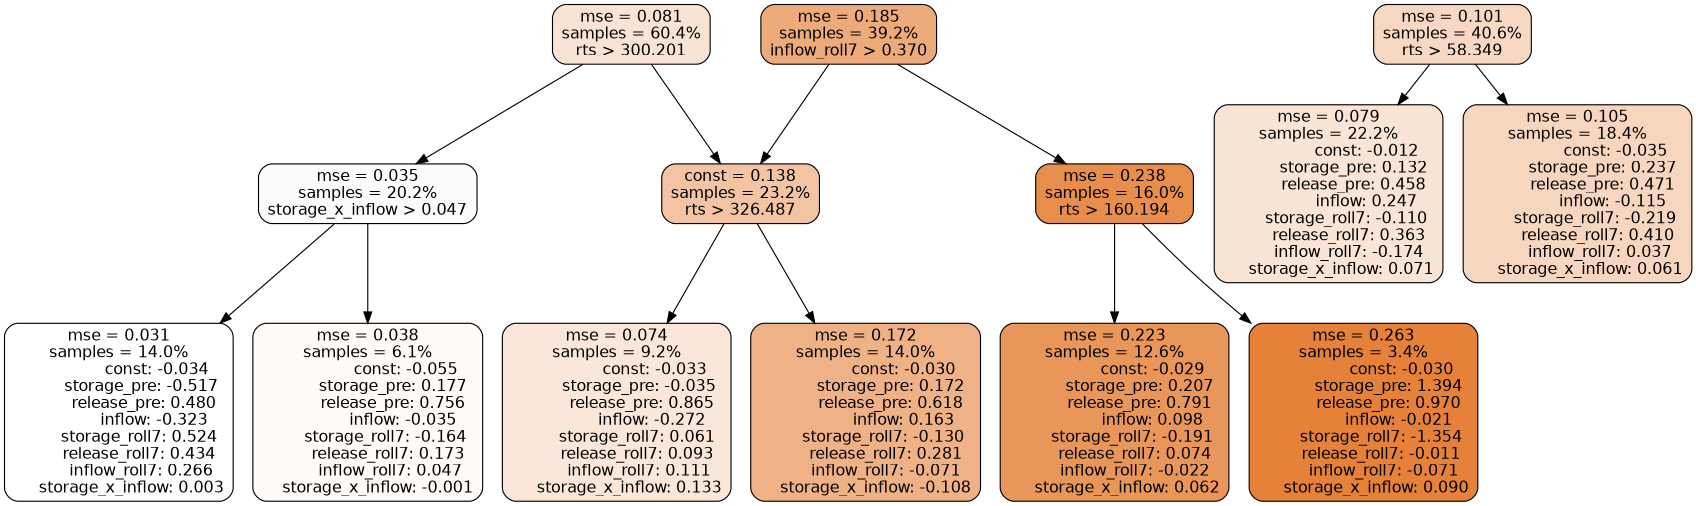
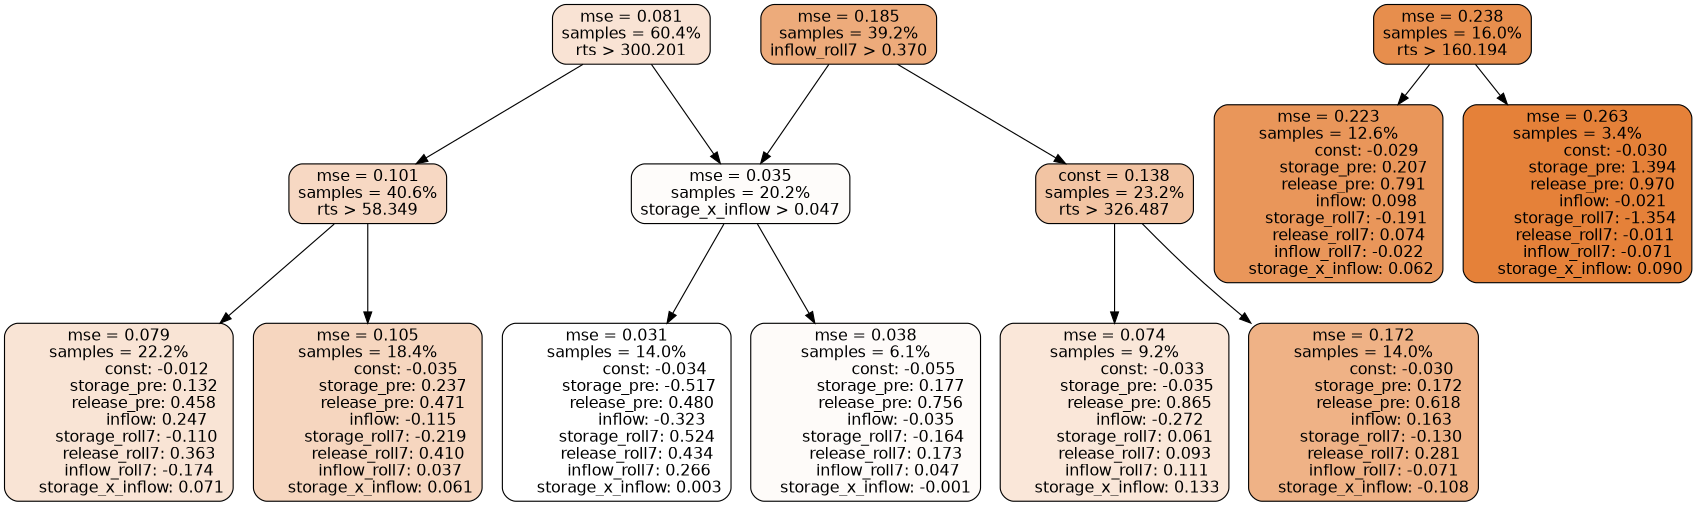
edge "mse = 0.081 samples = 60.4% rts > 300.201" -> "const = 0.138 samples = 23.2% rts > 326.487": now "mse = 0.081 samples = 60.4% rts > 300.201" -> "mse = 0.101 samples = 40.6% rts > 58.349"
edge "mse = 0.185 samples = 39.2% inflow_roll7 > 0.370" -> "mse = 0.238 samples = 16.0% rts > 160.194": now "mse = 0.185 samples = 39.2% inflow_roll7 > 0.370" -> "mse = 0.035 samples = 20.2% storage_x_inflow > 0.047"
